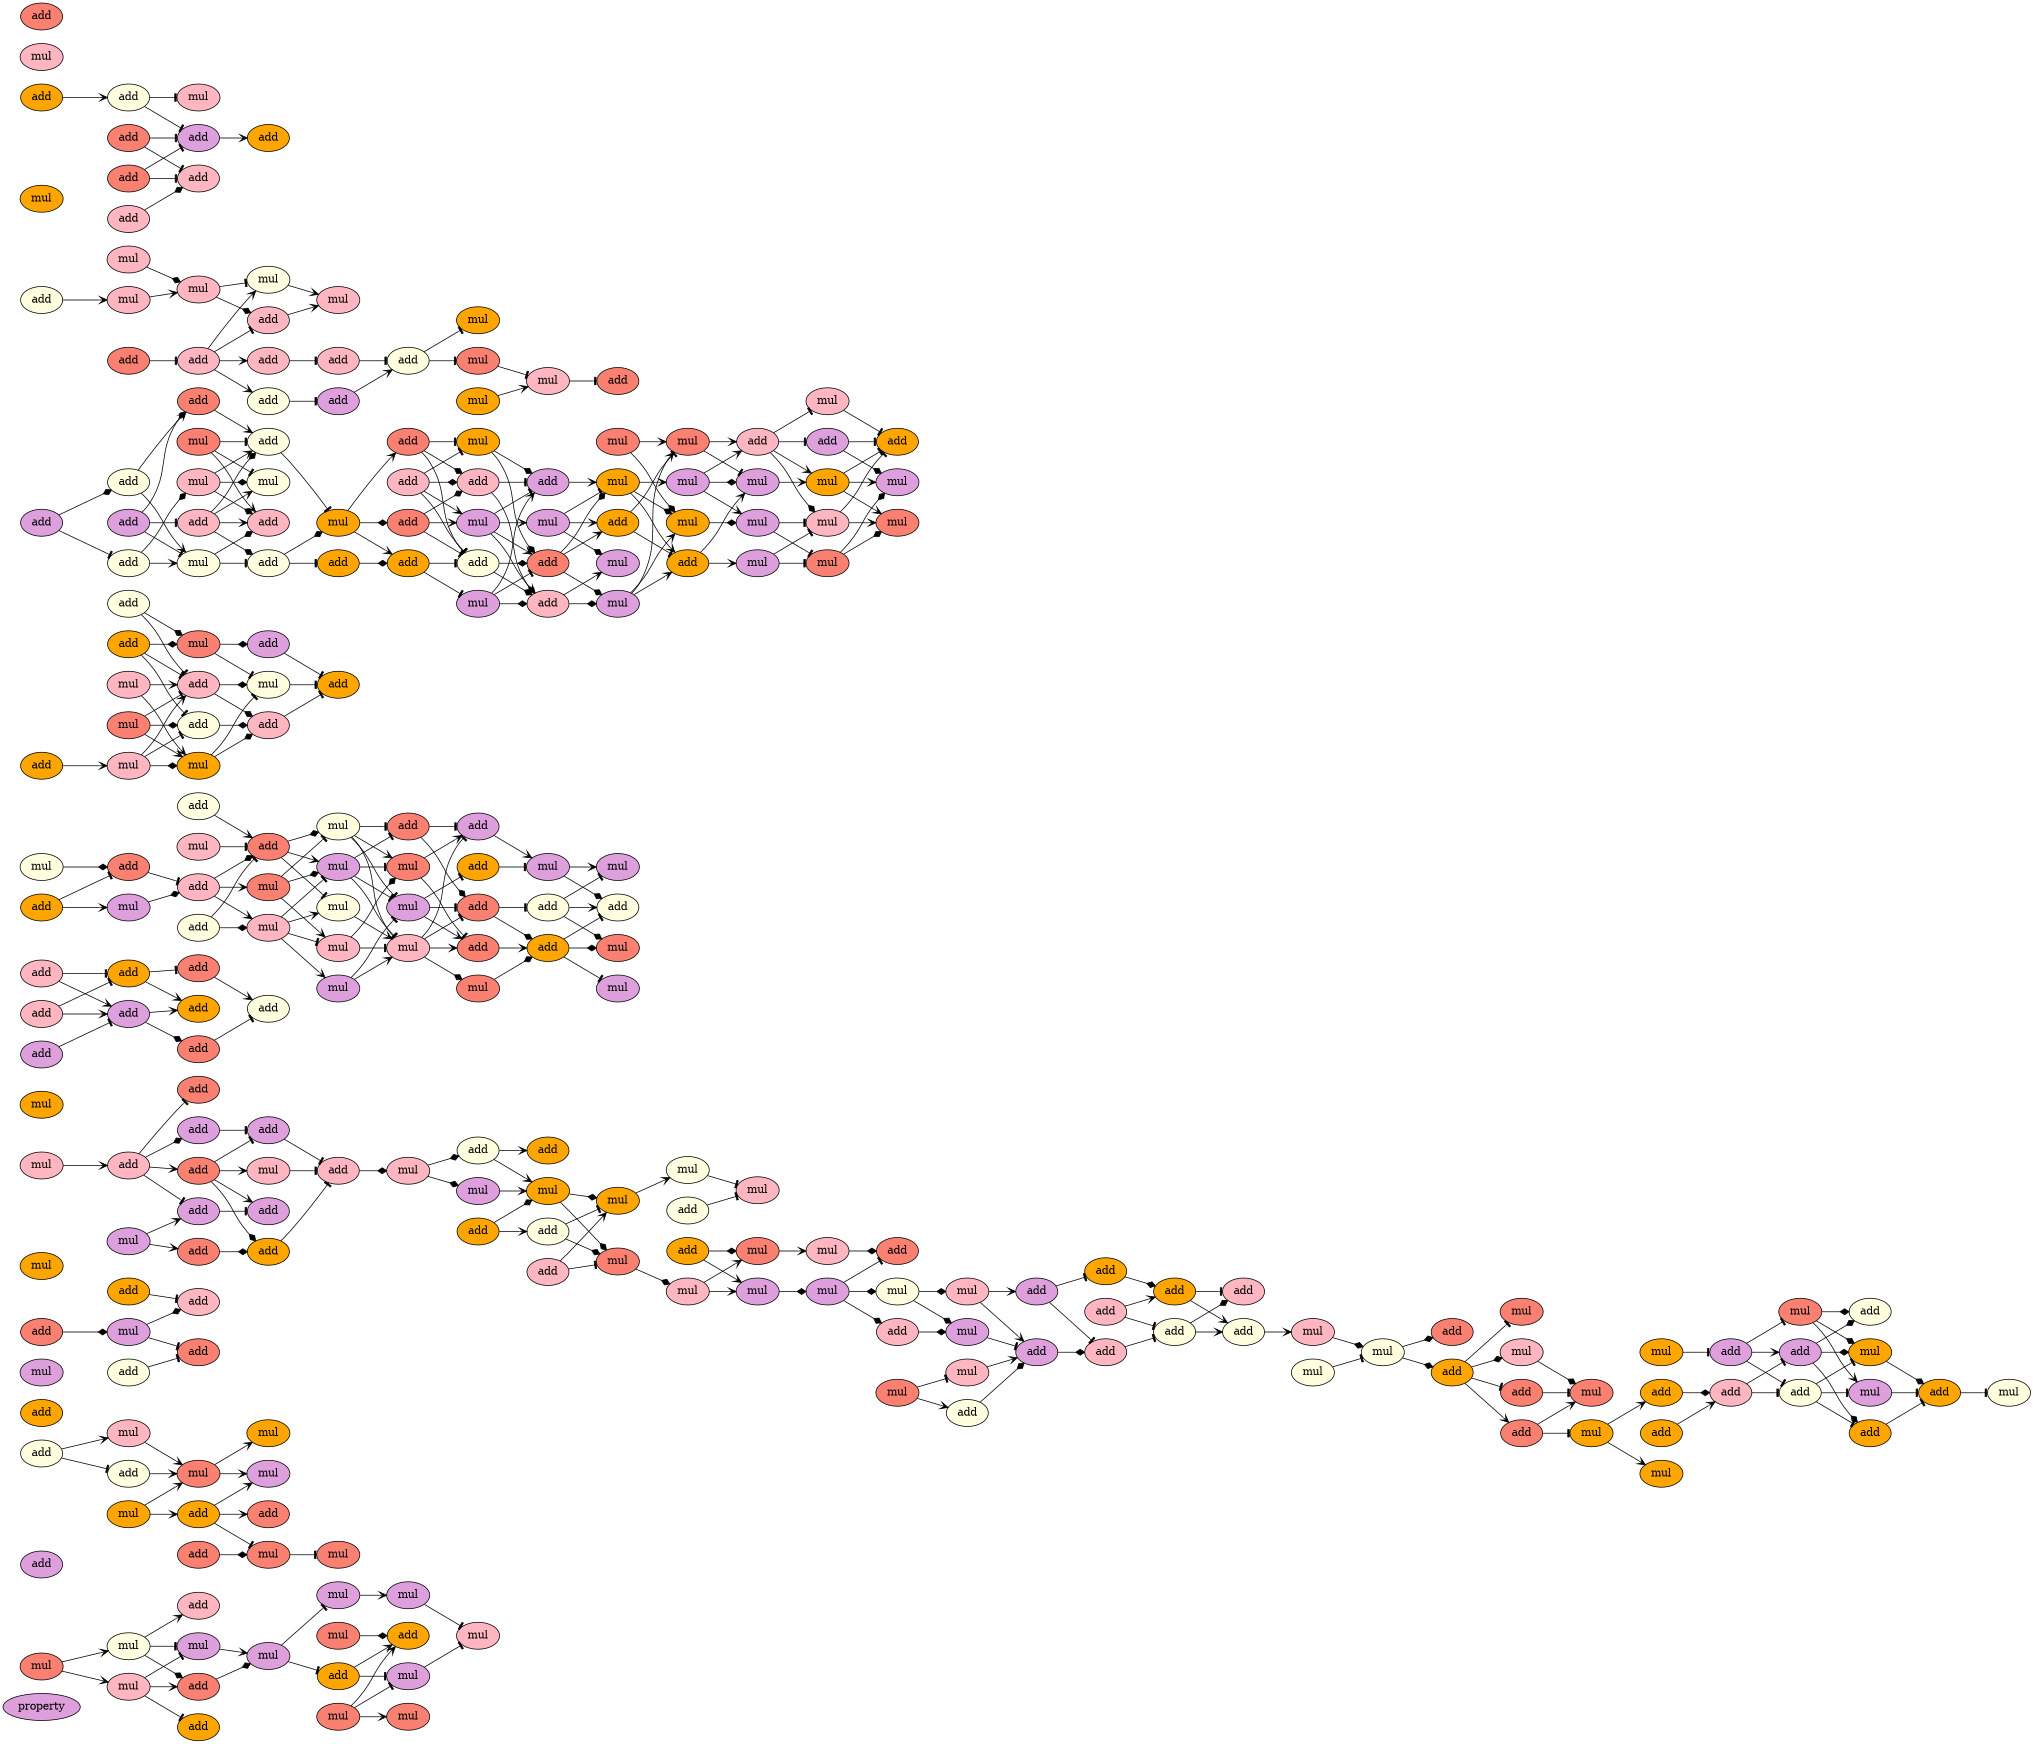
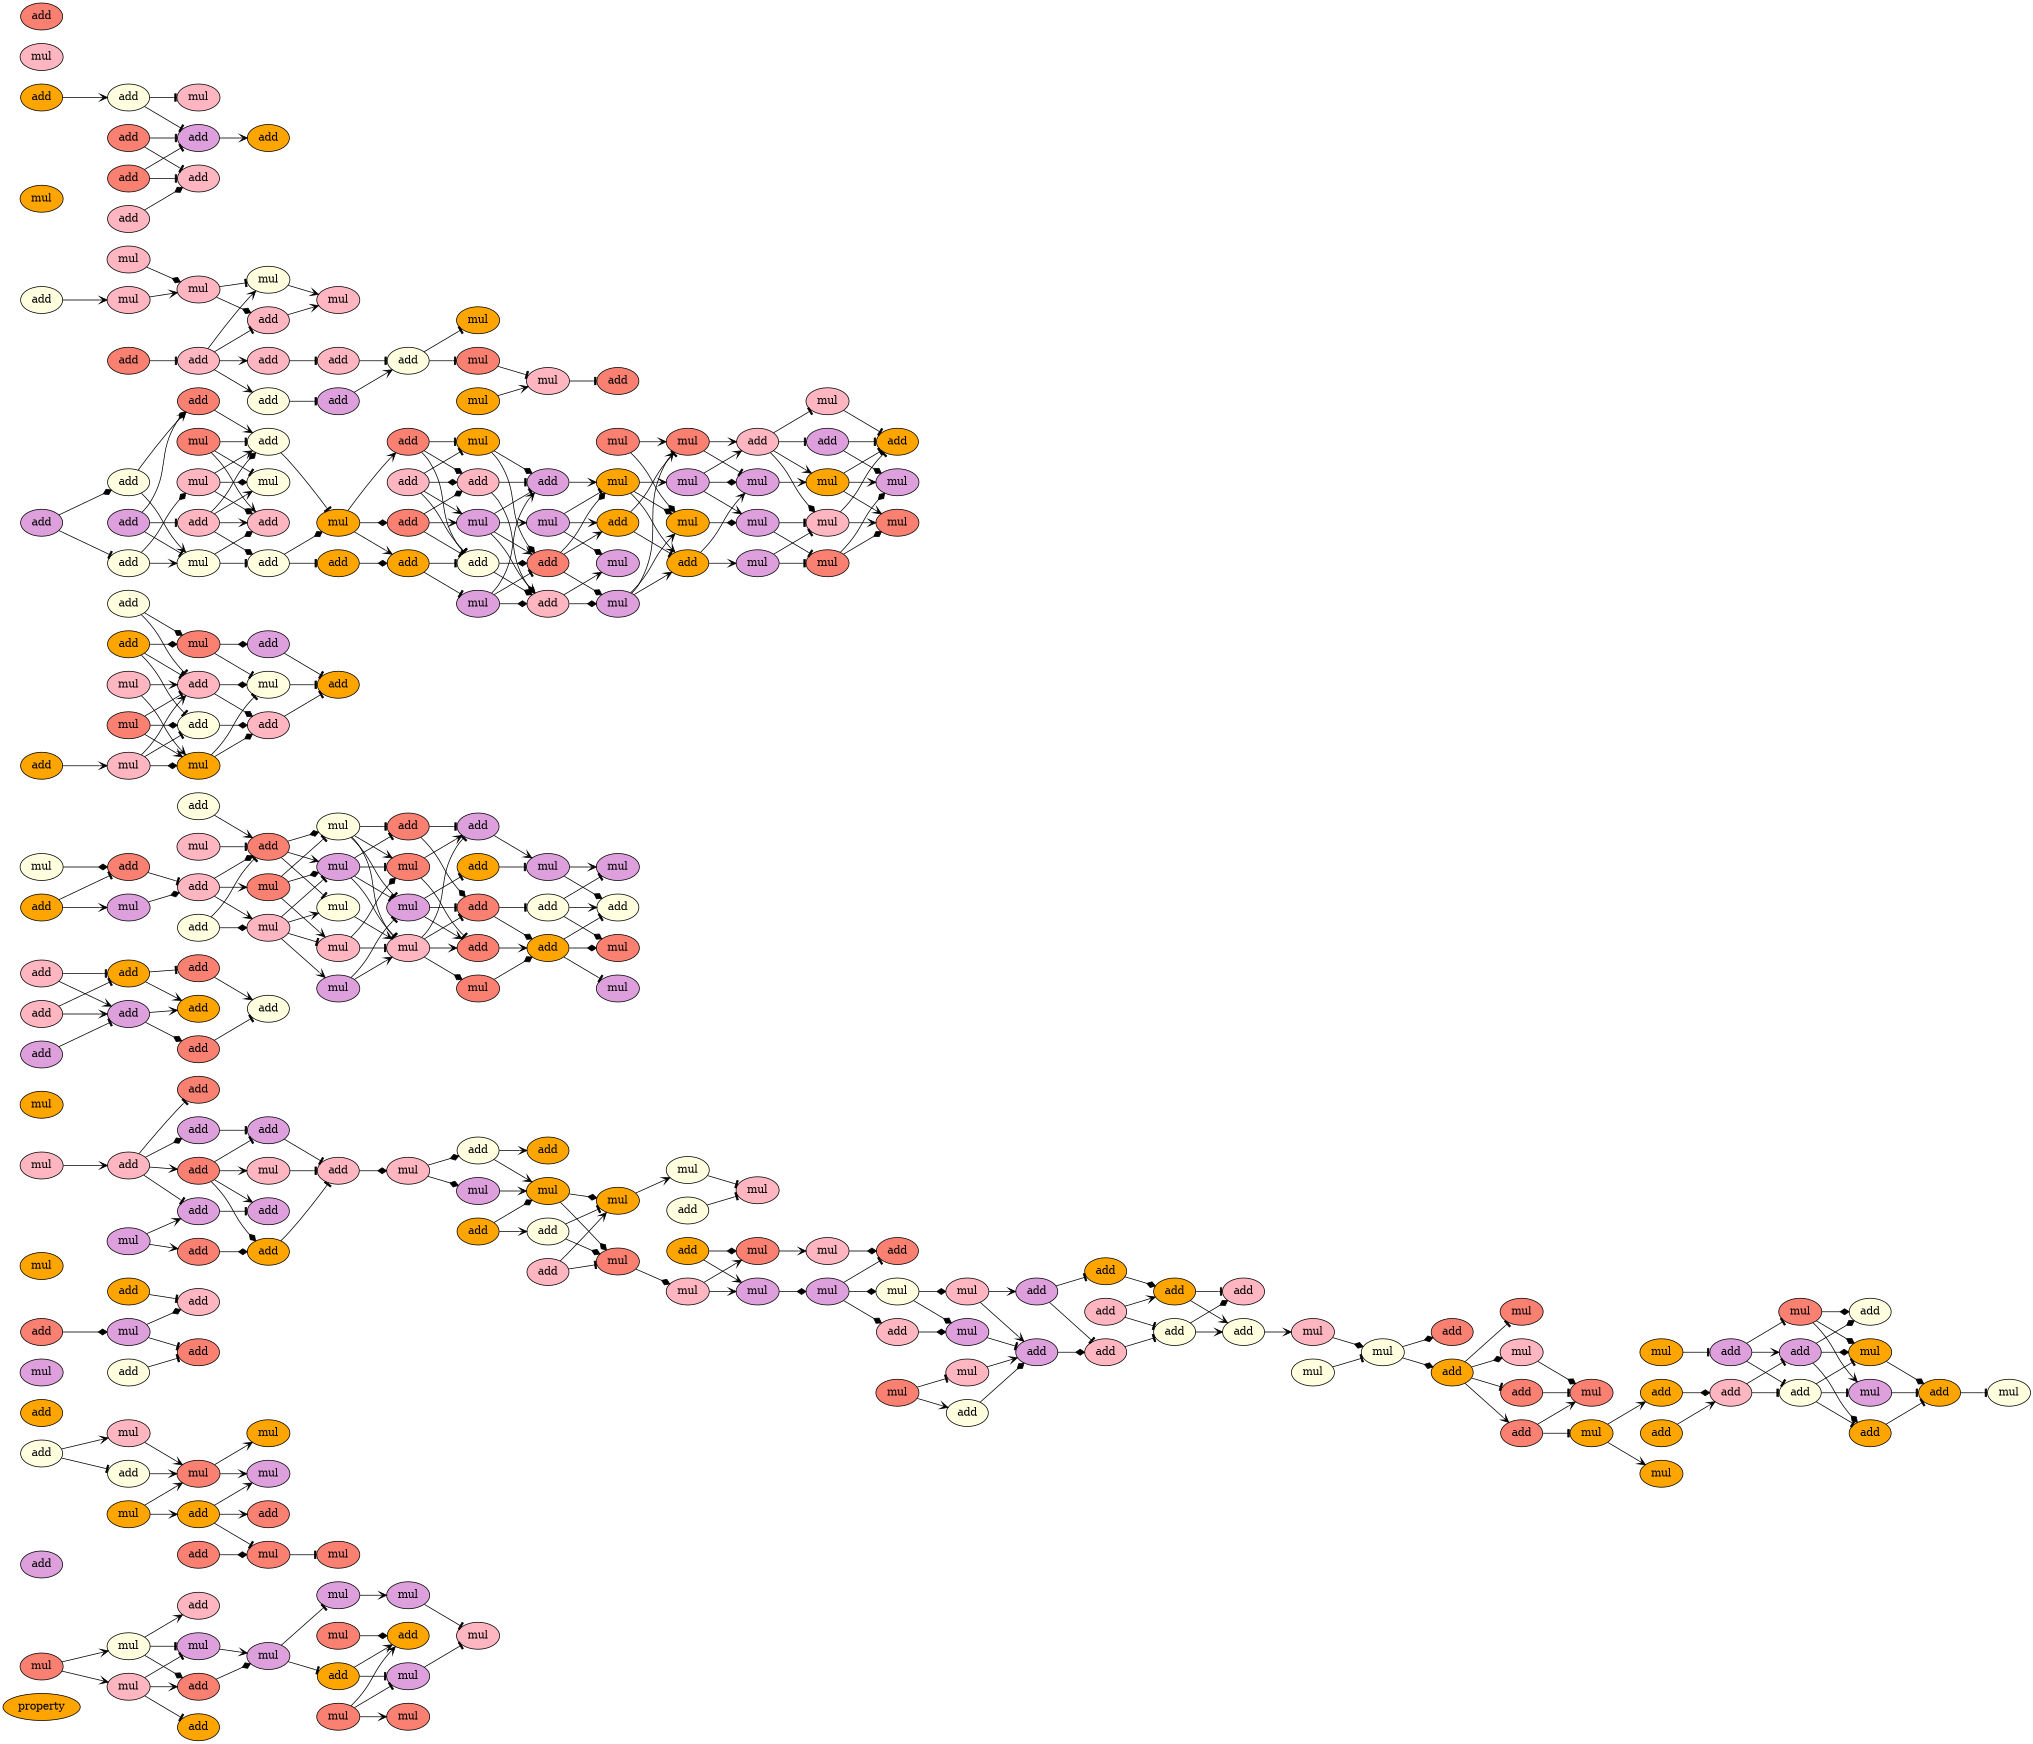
node "property": fillcolor plum -> orange
